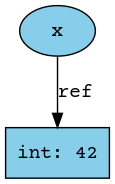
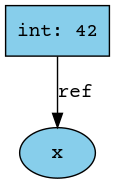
edge "x" -> "int: 42": reversed
